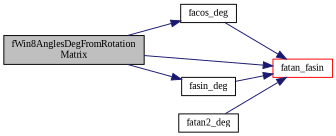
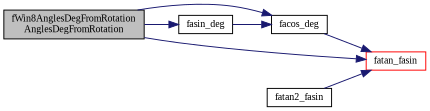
node "fWin8AnglesDegFromRotation Matrix": label "fWin8AnglesDegFromRotation Matrix" -> "fWin8AnglesDegFromRotation AnglesDegFromRotation"
edge "fasin_deg" -> "fatan_fasin": now "fasin_deg" -> "facos_deg"
node "fatan2_deg": label "fatan2_deg" -> "fatan2_fasin"
